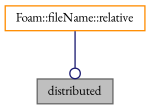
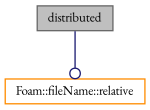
edge "Foam::fileName::relative" -> "distributed": reversed
